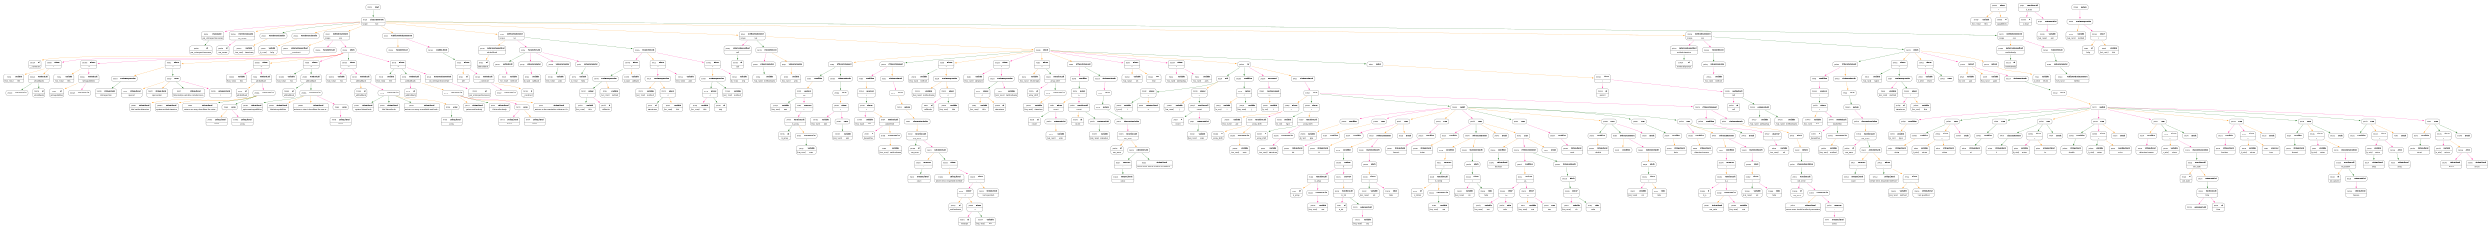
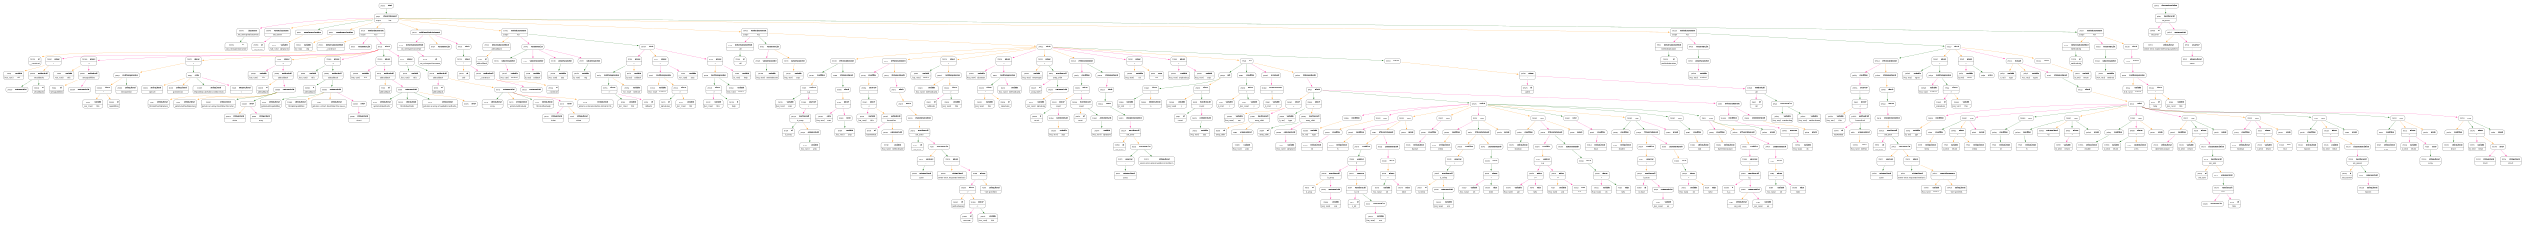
node "70570": added
node "70130": text "DoubleLiteral" -> "Block"
node "70164": text "ParameterList" -> "Block"
edge "70432" -> "70216": color darkgreen -> darkorange
node "70135": text "MethodCall" -> "ValueParameter"
edge "70119" -> "70123": now "70131" -> "70123"
node "70561": text "PublicMethodStatement" -> "Variable"
edge "70071" -> "70069": added
edge "70104" -> "70103": now "70117" -> "70103"
edge "70551" -> "70485": color darkgreen -> deeppink
node "70182": text "Variable" -> "Array"
edge "70344" -> "70362": now "70404" -> "70362"
node "70490": text "ClassStatement" -> "Condition"
edge "70492" -> "70493": now "70495" -> "70493"
node "70442": text "Variable" -> "Error"
node "70520": text "UnaryOP" -> "True"
node "70417": removed
edge "70536" -> "70534": now "70535" -> "70534"
node "70373": added
node "70455": text "BinOP" -> "ParentClassName"
